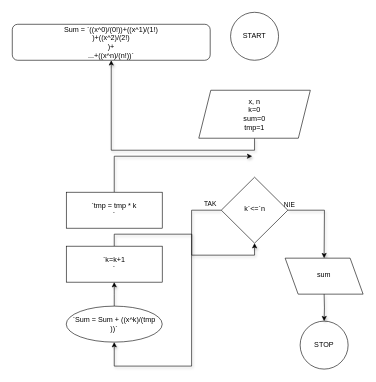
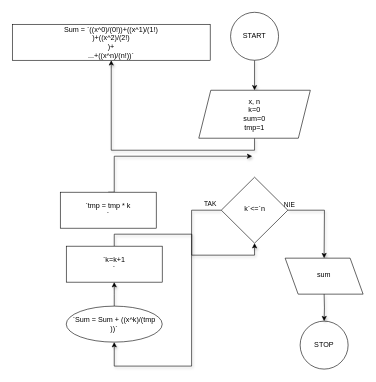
node "Sum = `((x^0)/(0!))+((x^1)/(1!) )+((x^2)/(2!) )+ ...+((x^n)/(n!))`": shape rounded rectangle -> rectangle
edge "START" -> "x, n k=0 sum=0 tmp=1": added
node "`tmp = tmp * k `": moved (114, 210) -> (108, 210)
